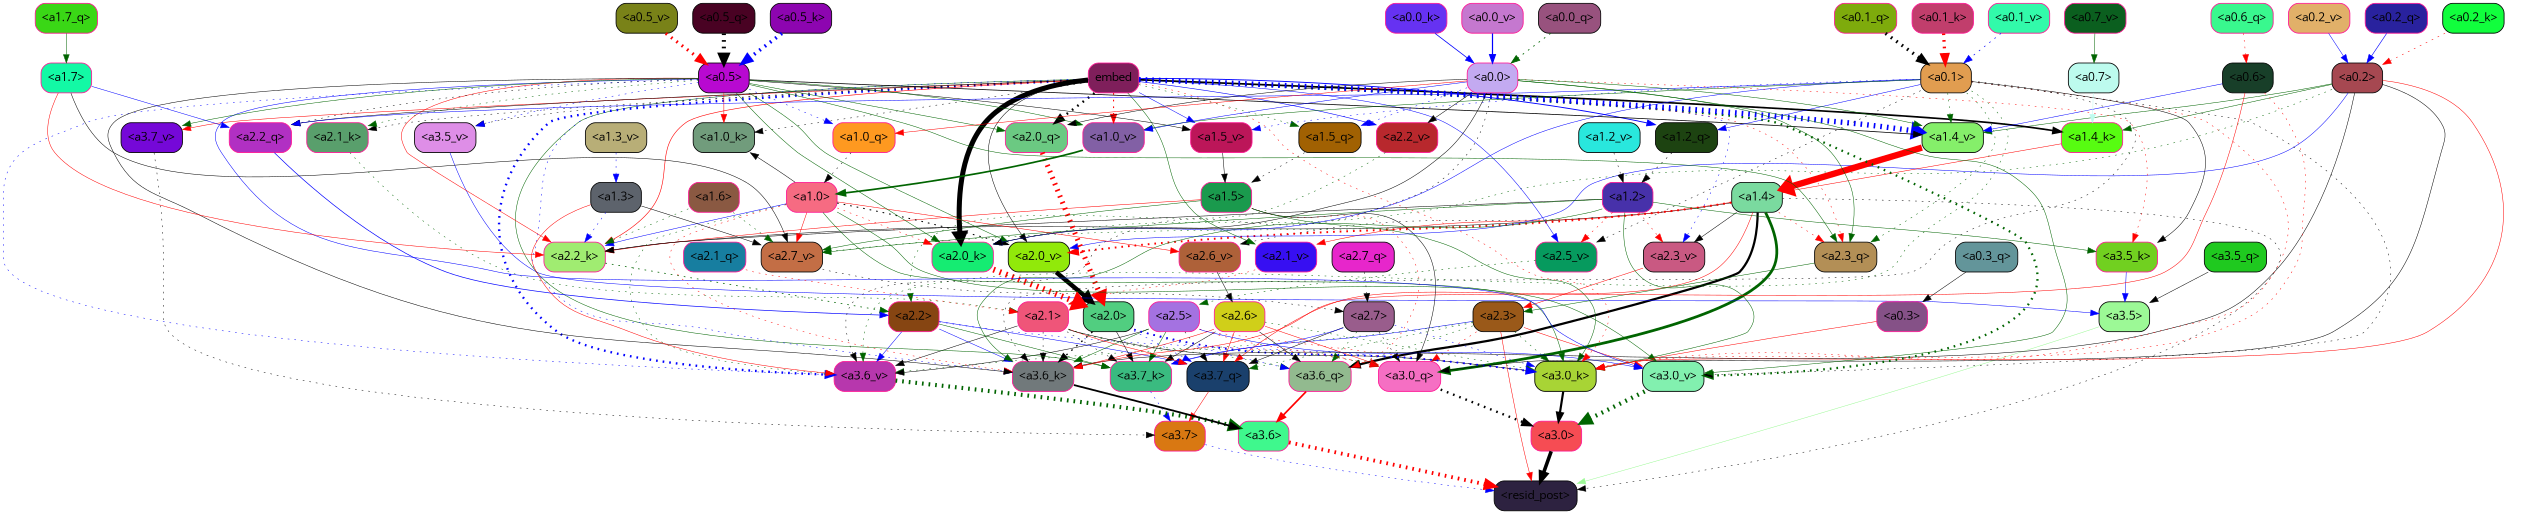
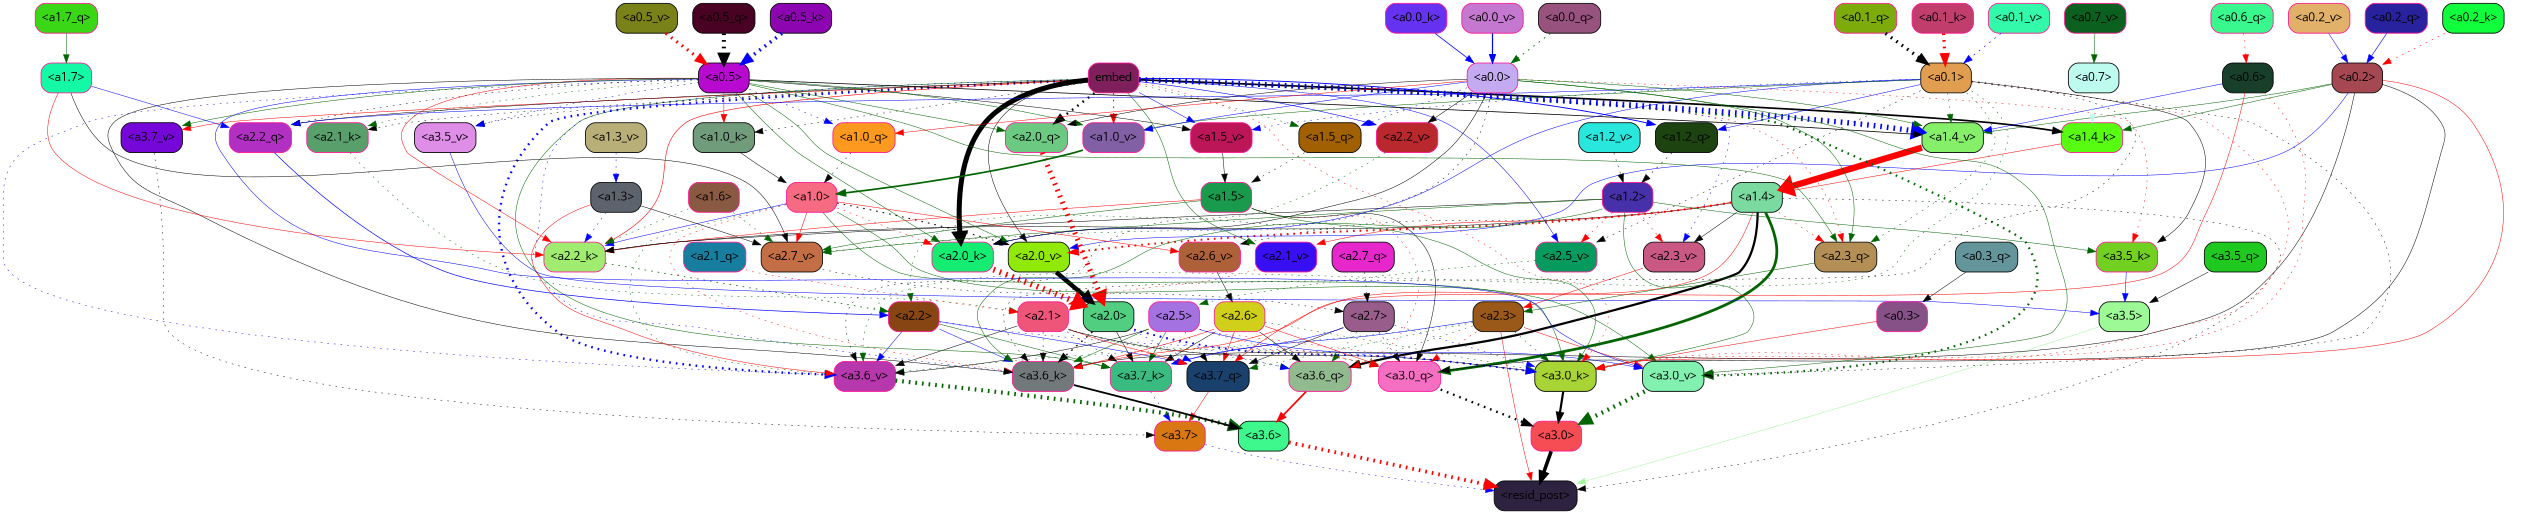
edge "<a1.0>" -> "<a1.0_k>": reversed
edge "<a0.2>" -> "<a2.0_k>": removed
node "<a3.6>": color deeppink -> black
